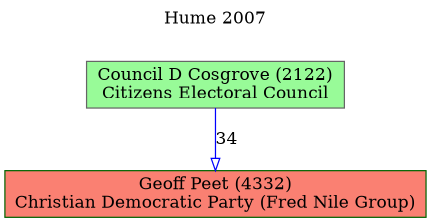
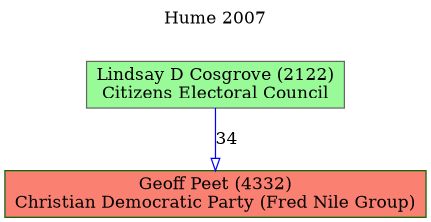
node "Council D Cosgrove (2122) Citizens Electoral Council": label "Council D Cosgrove (2122) Citizens Electoral Council" -> "Lindsay D Cosgrove (2122) Citizens Electoral Council"
